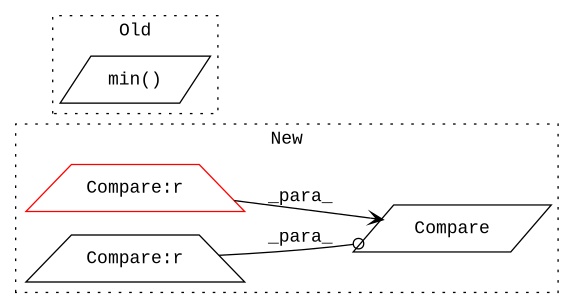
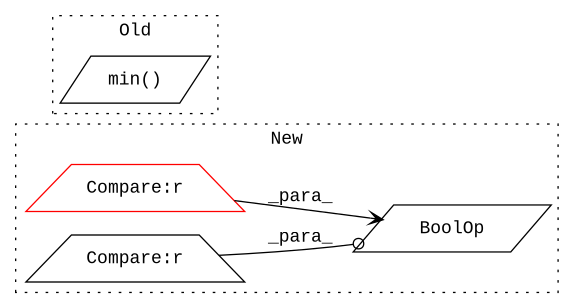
node "Compare": label "Compare" -> "BoolOp"
